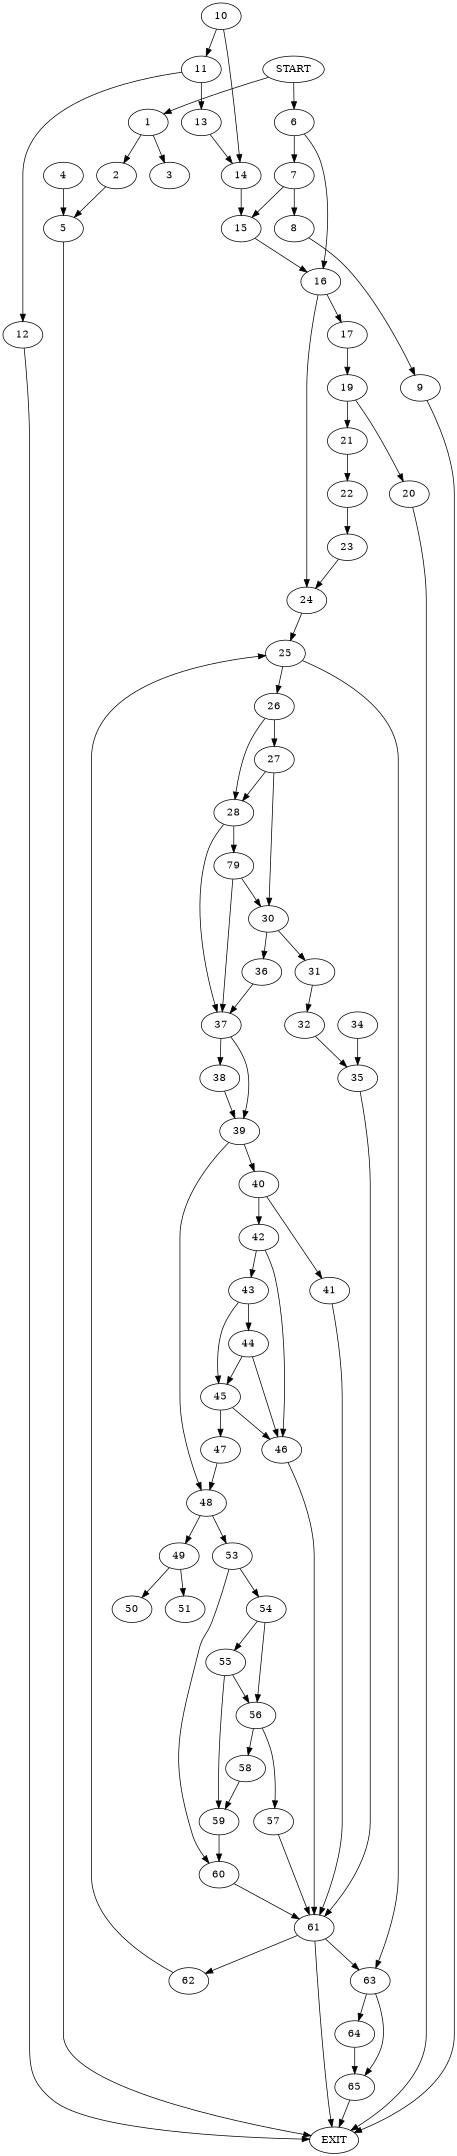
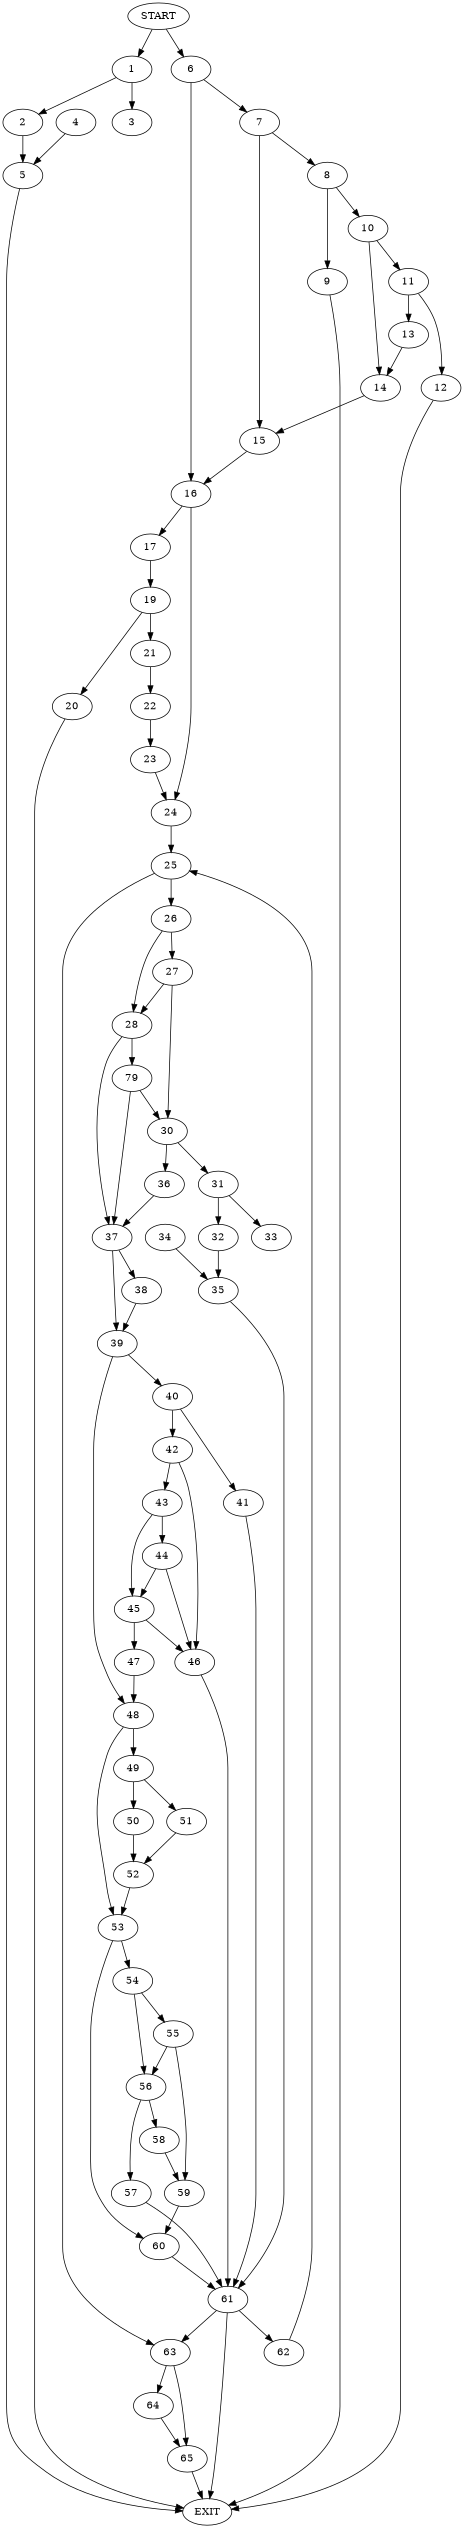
edge "8" -> "10": added
node "33": added
node "52": added
